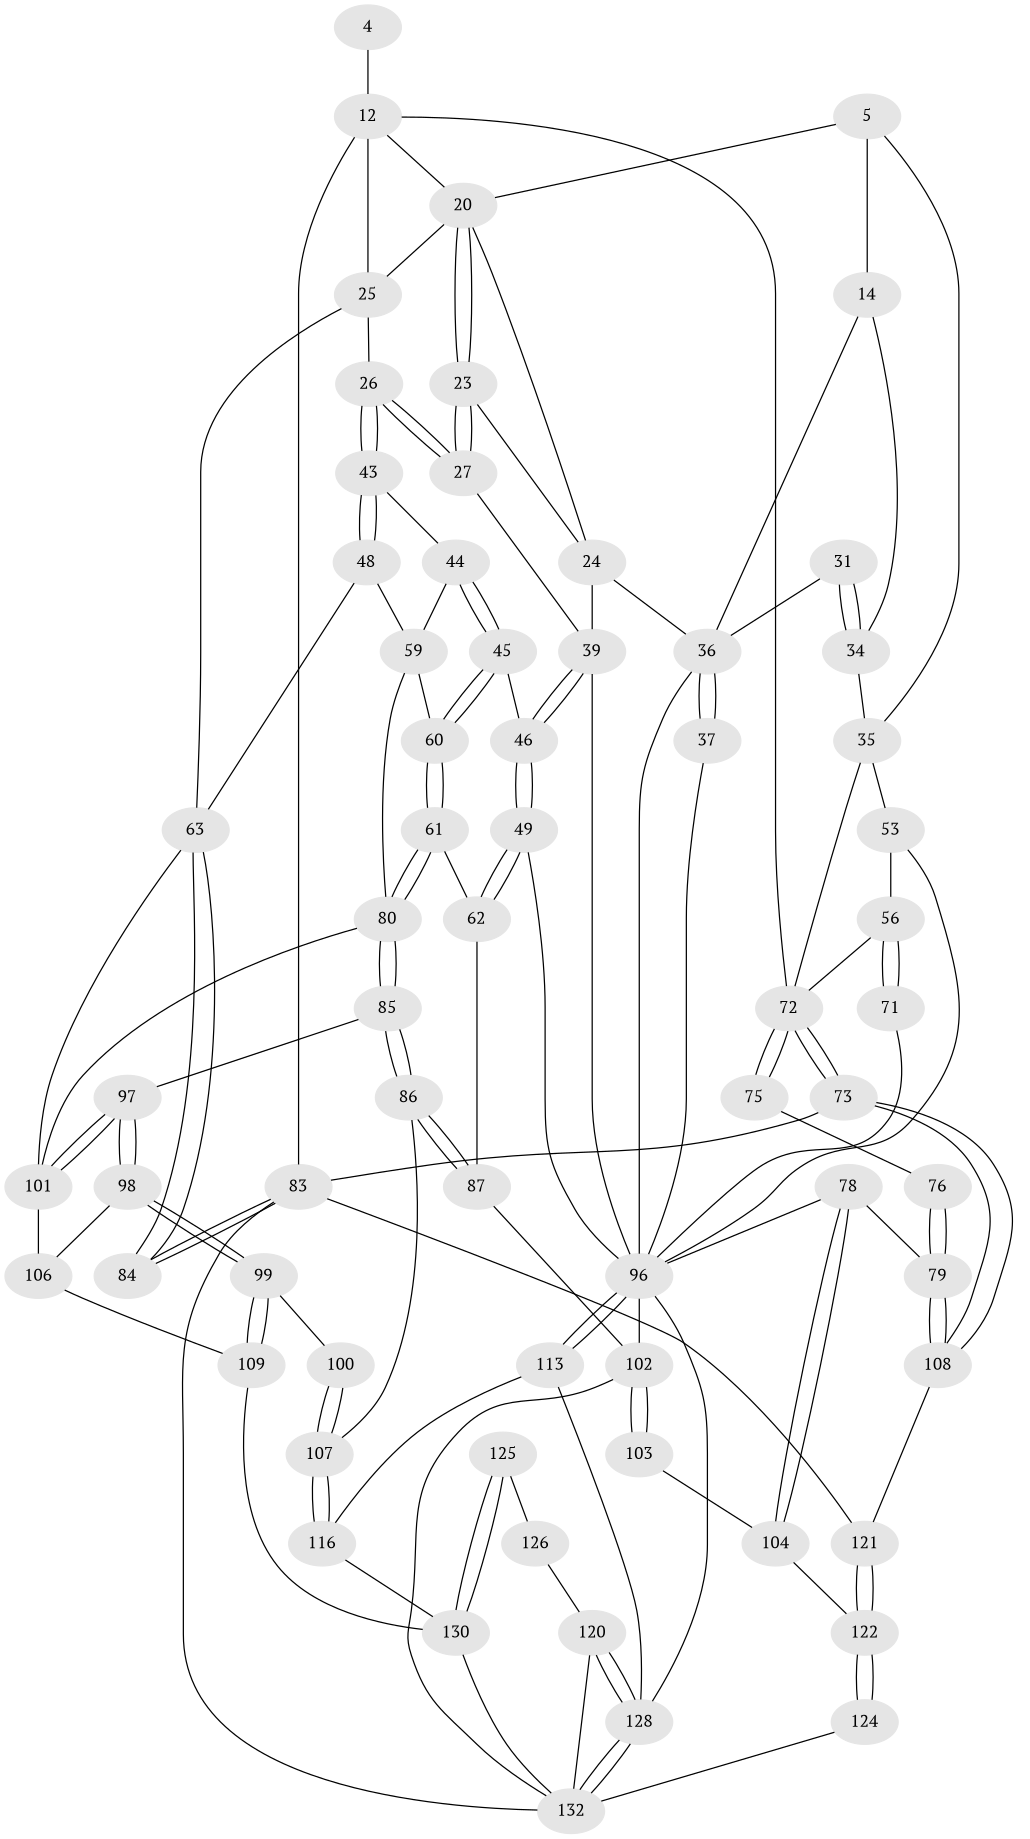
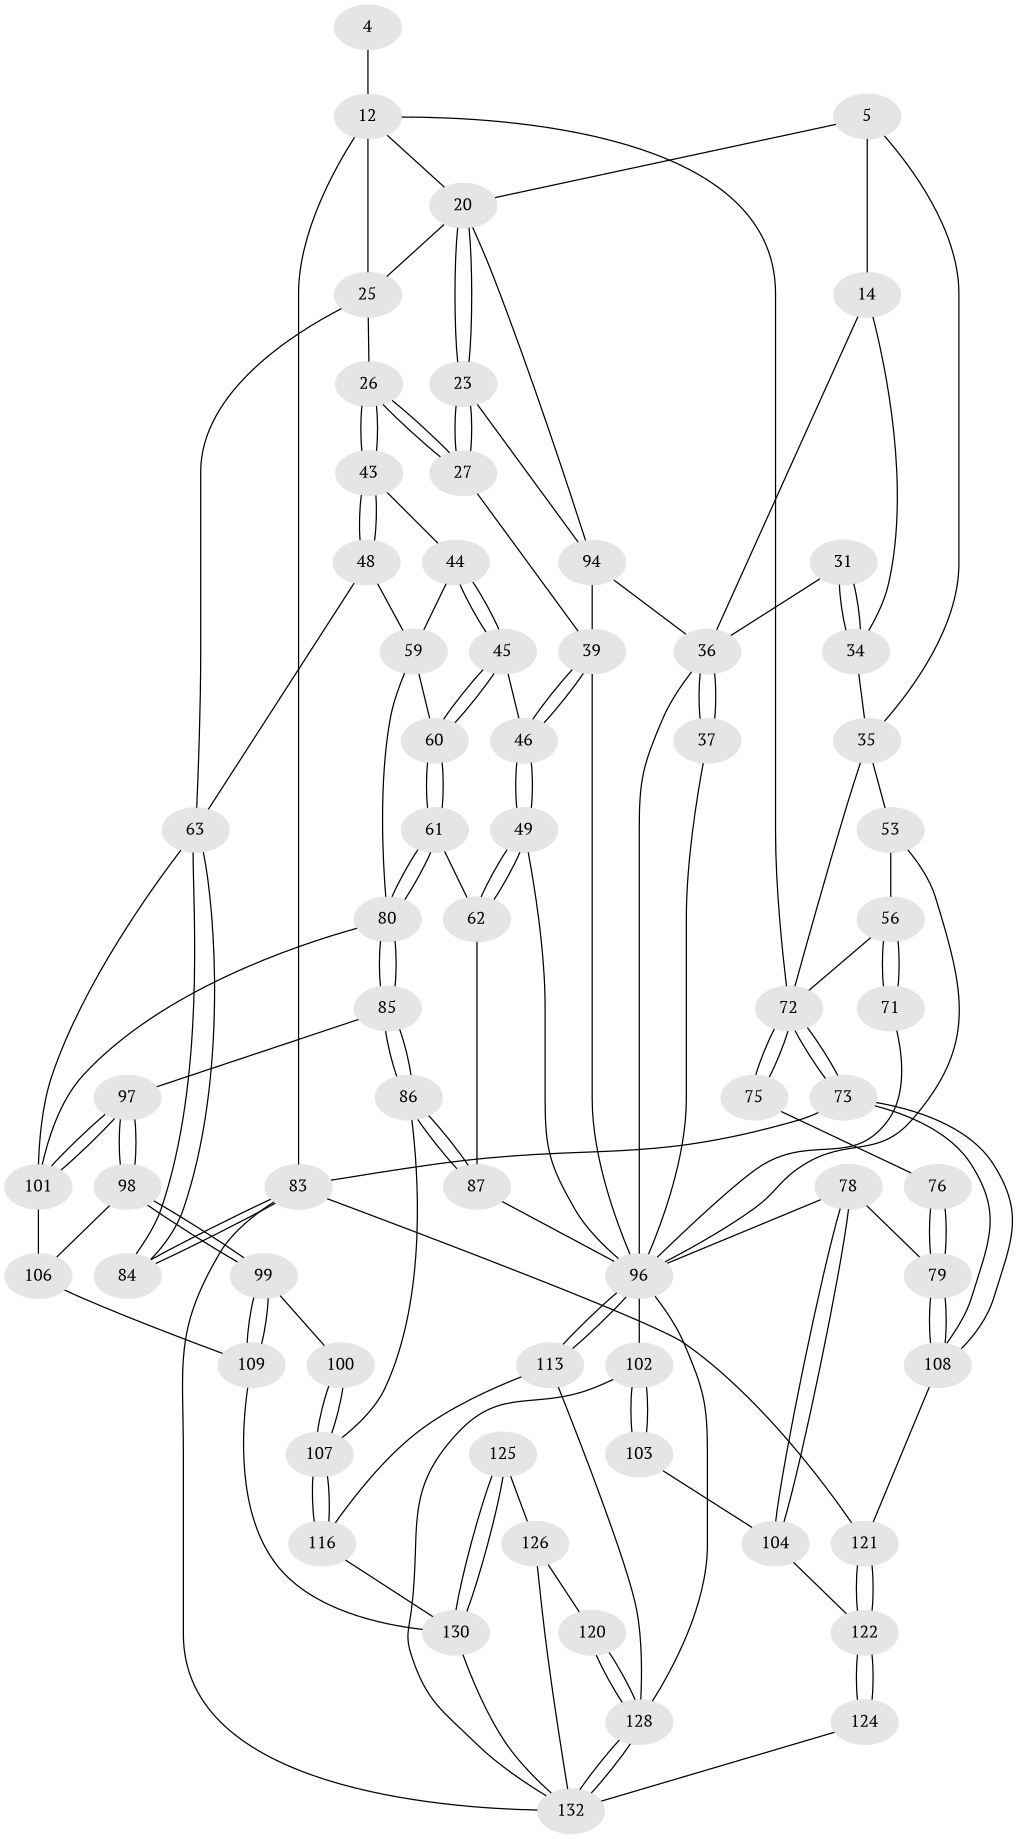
node "24": label "24" -> "94"
edge "87" -- "102": now "87" -- "96"
edge "120" -- "132": now "126" -- "132"
